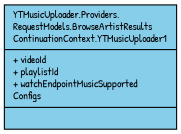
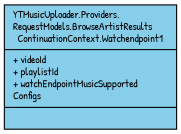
node "YTMusicUploader.Providers.": text "ContinuationContext.YTMusicUploader1" -> "ContinuationContext.Watchendpoint1"
